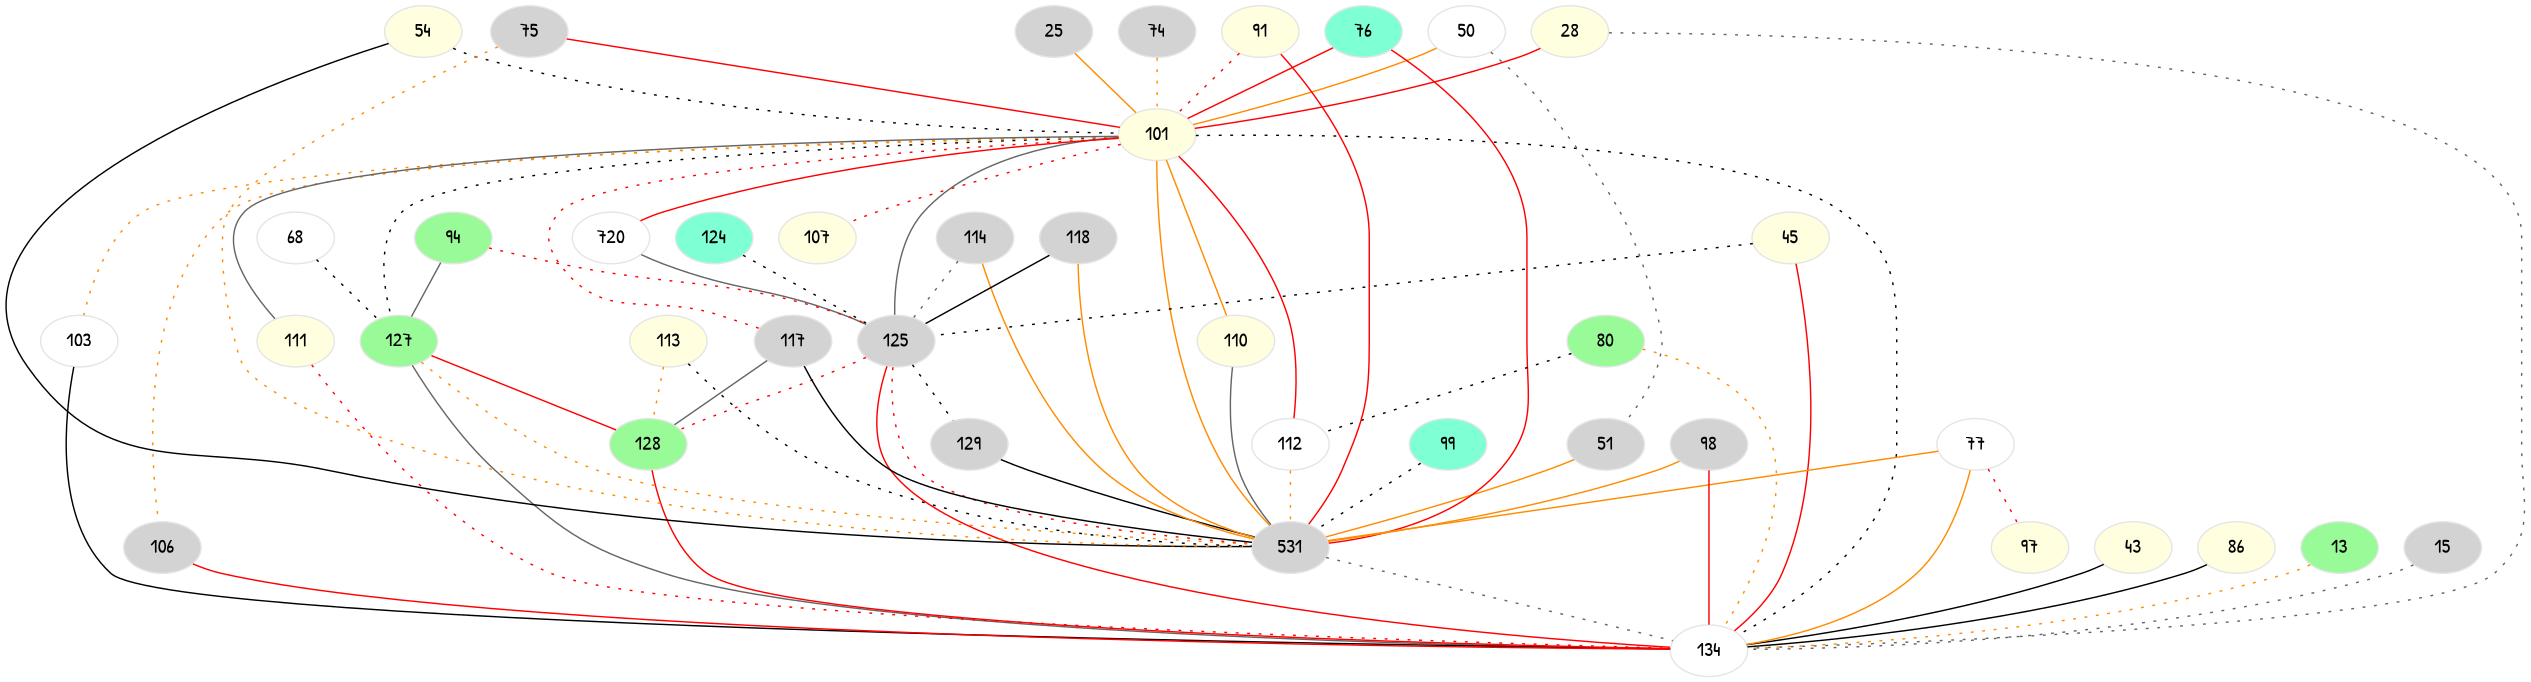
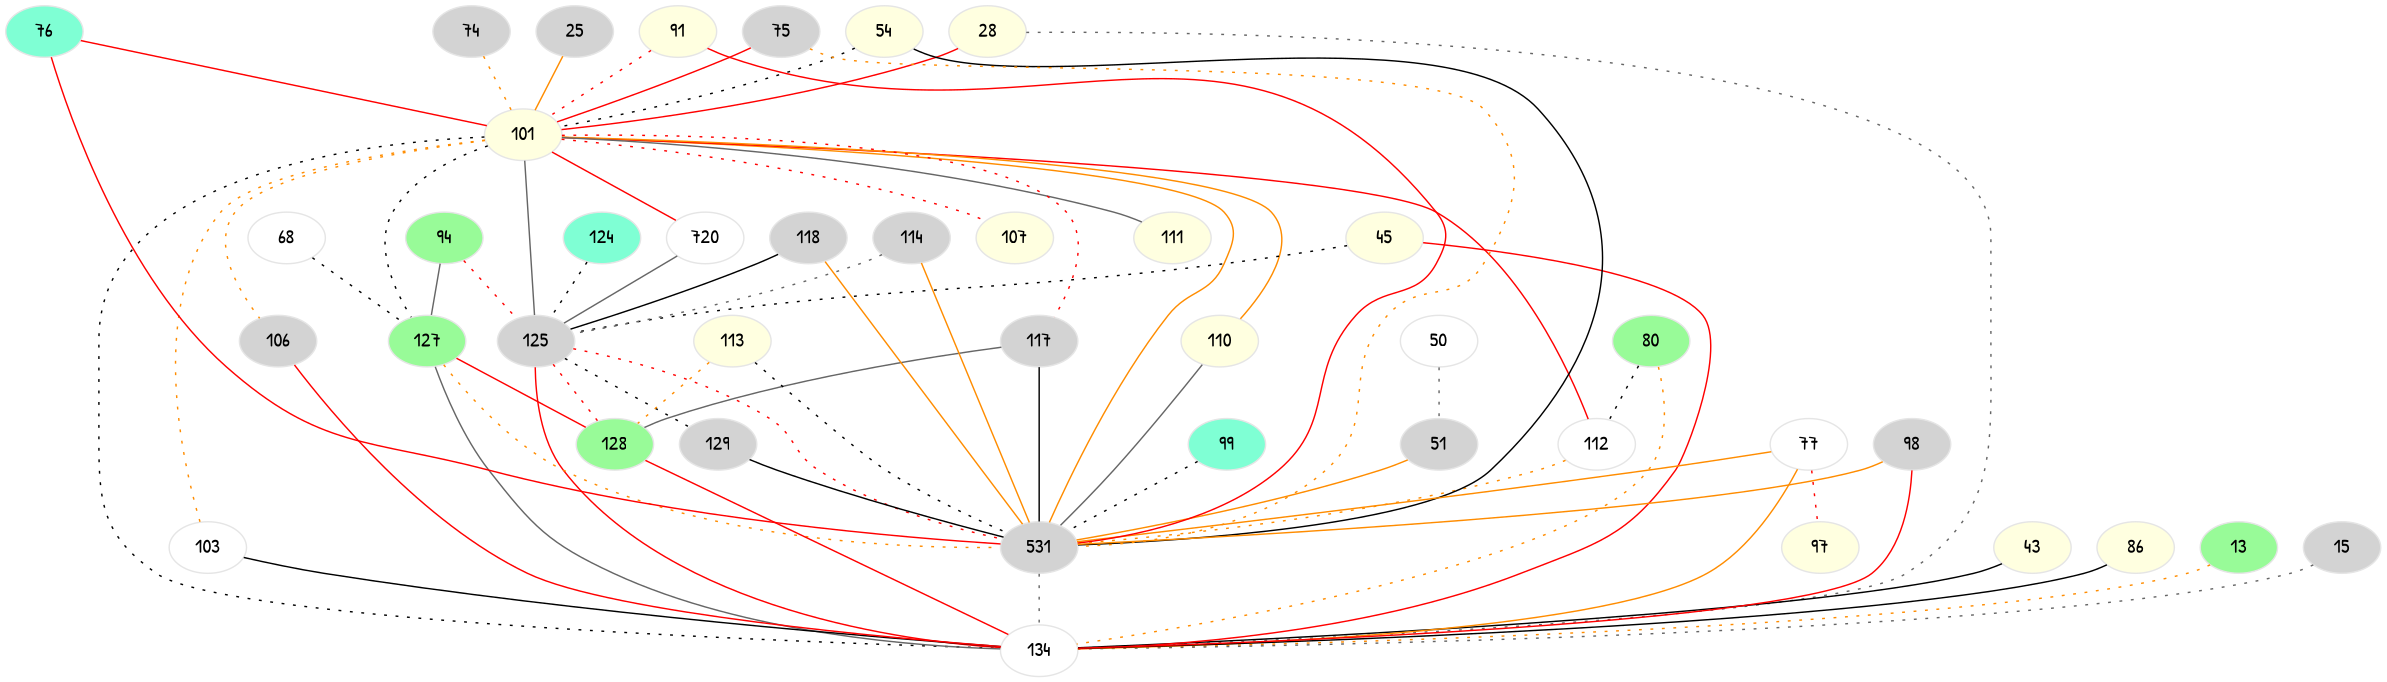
edge "50" -- "101": removed
edge "111" -- "134": removed
